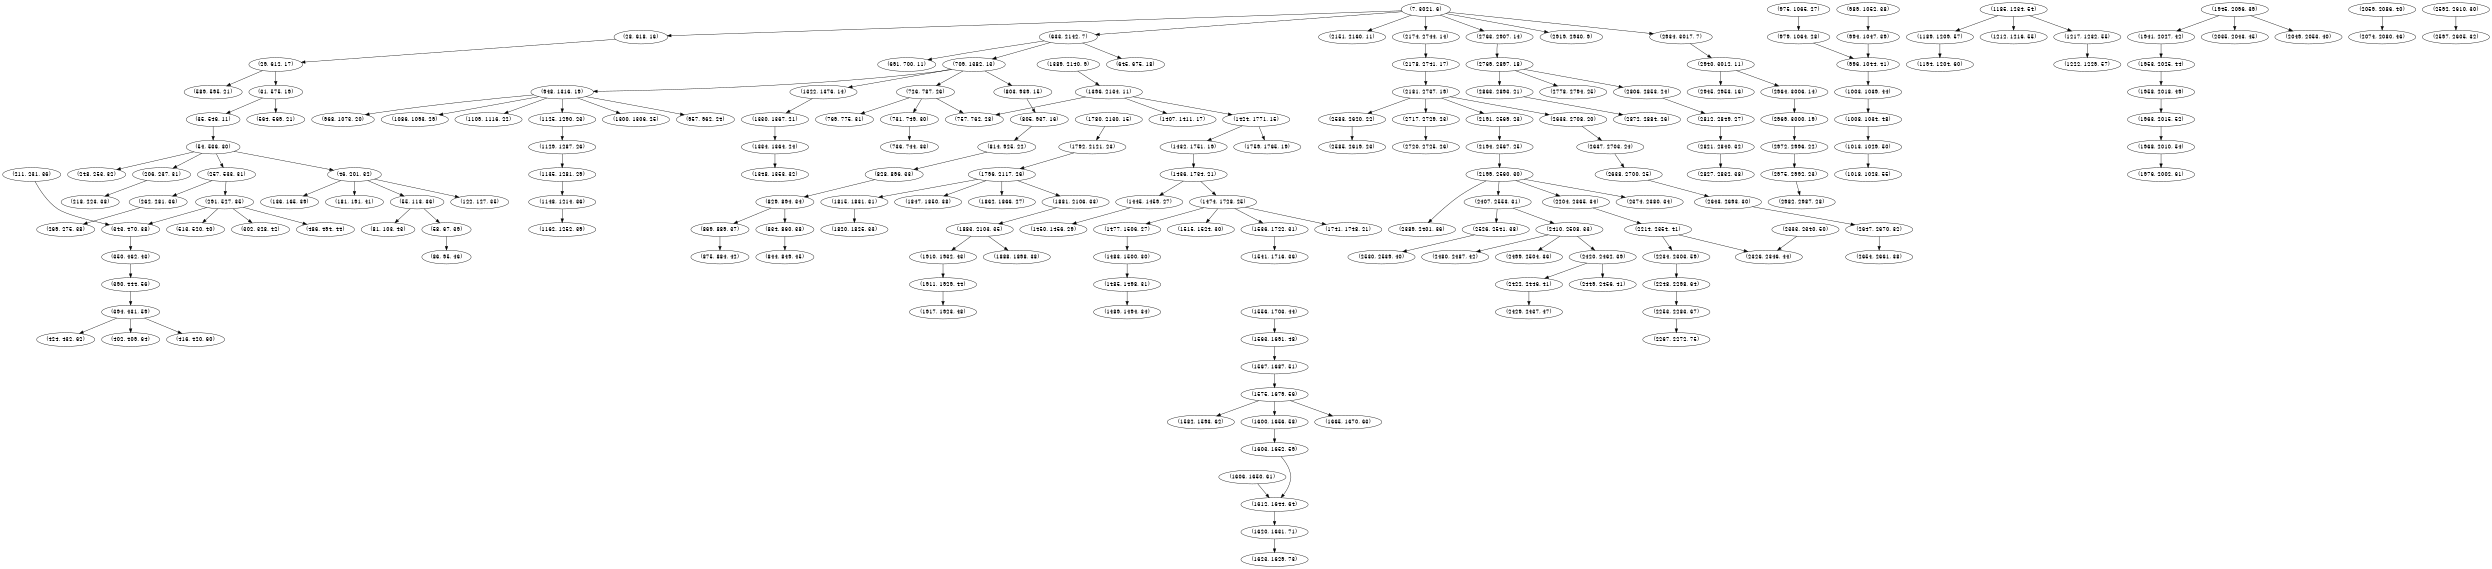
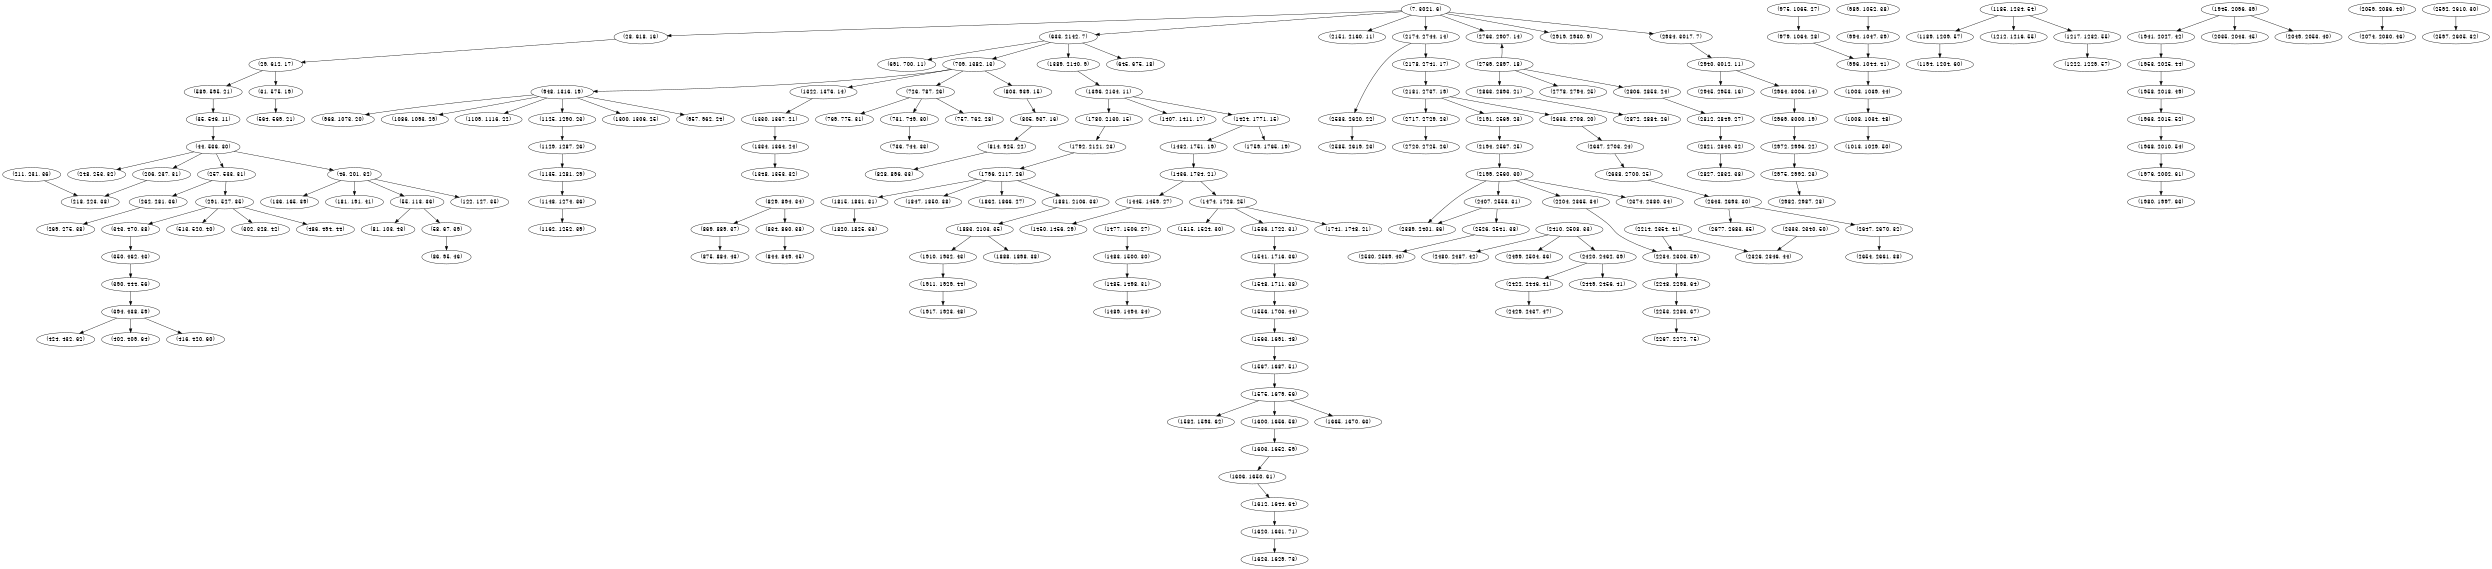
edge "(633, 2142, 7)" -> "(1389, 2140, 9)": added
edge "(2763, 2907, 14)" -> "(2769, 2897, 18)": reversed
edge "(31, 575, 19)" -> "(35, 546, 11)": now "(589, 595, 21)" -> "(35, 546, 11)"
edge "(2181, 2737, 19)" -> "(2583, 2620, 22)": now "(2174, 2744, 14)" -> "(2583, 2620, 22)"
edge "(1396, 2134, 11)" -> "(757, 762, 28)": now "(1396, 2134, 11)" -> "(1780, 2130, 15)"
node "(54, 536, 30)": label "(54, 536, 30)" -> "(44, 536, 30)"
node "(1018, 1023, 55)": removed
edge "(828, 896, 33)" -> "(829, 894, 34)": removed
node "(1148, 1214, 36)": label "(1148, 1214, 36)" -> "(1148, 1274, 36)"
node "(1980, 1997, 63)": added
edge "(211, 231, 36)" -> "(343, 470, 38)": now "(211, 231, 36)" -> "(218, 223, 38)"
edge "(1474, 1728, 25)" -> "(1477, 1506, 27)": removed
edge "(2407, 2553, 31)" -> "(2410, 2508, 33)": now "(2407, 2553, 31)" -> "(2389, 2401, 36)"
edge "(2204, 2365, 34)" -> "(2214, 2354, 41)": now "(2204, 2365, 34)" -> "(2234, 2303, 59)"
node "(2677, 2683, 35)": added
node "(875, 884, 42)": label "(875, 884, 42)" -> "(875, 884, 43)"
node "(1548, 1711, 38)": added
node "(394, 431, 59)": label "(394, 431, 59)" -> "(394, 438, 59)"
edge "(1603, 1652, 59)" -> "(1612, 1644, 64)": now "(1603, 1652, 59)" -> "(1606, 1650, 61)"
